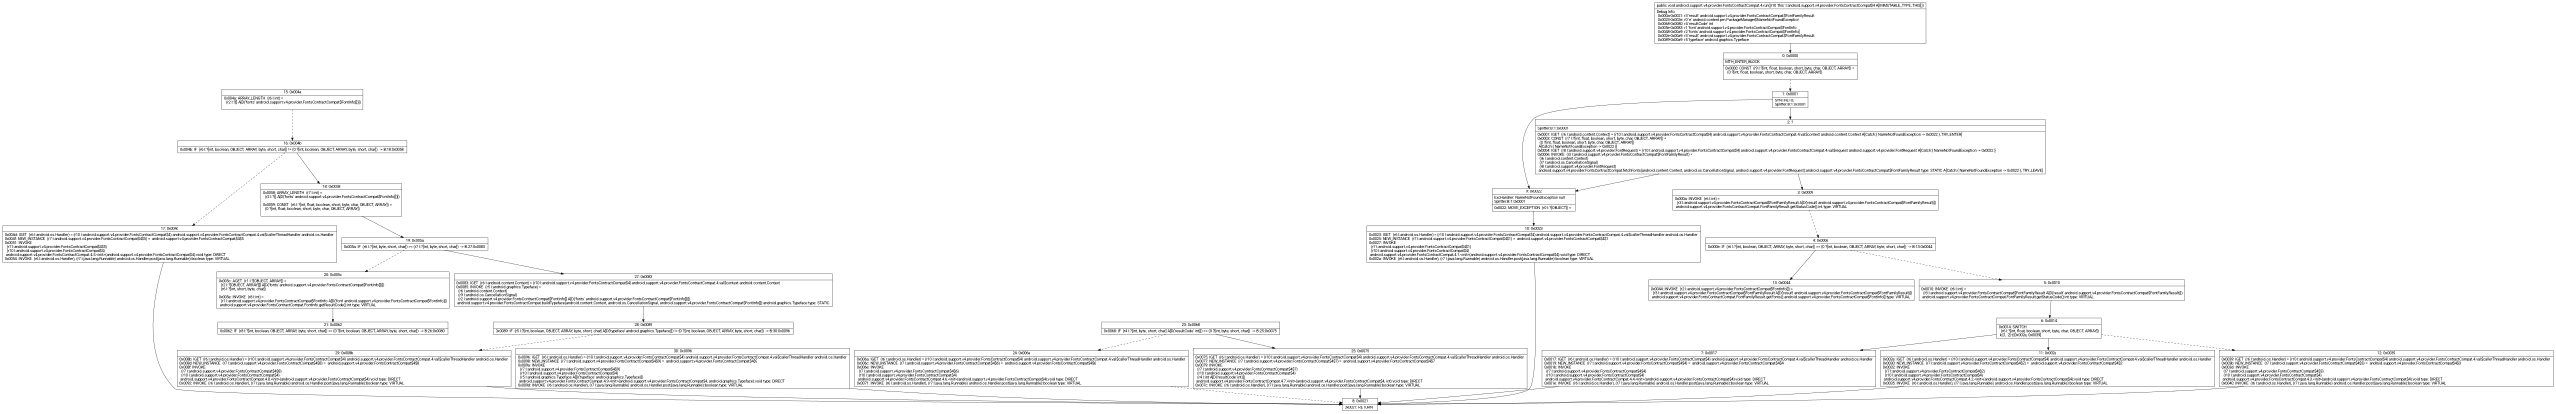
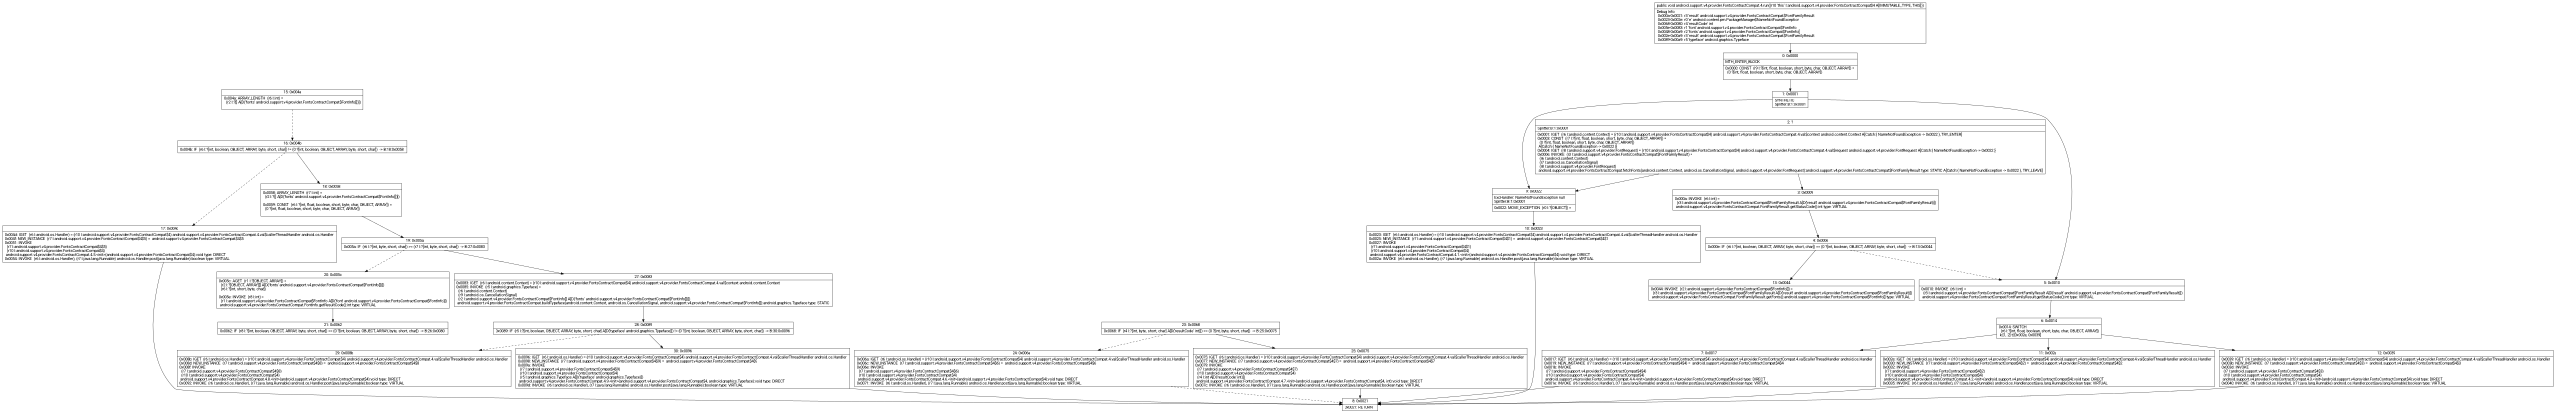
edge "0: 0x0000" -> "1: 0x0001": style dashed -> solid
edge "1: 0x0001" -> "2: ?": now "1: 0x0001" -> "5: 0x0010"
edge "3: 0x0009" -> "4: 0x000e": style dashed -> solid
edge "28: 0x0089" -> "30: 0x0096": added
edge "6: 0x0014" -> "12: 0x0039": style dashed -> solid
edge "29: 0x008b" -> "8: 0x0021": removed
